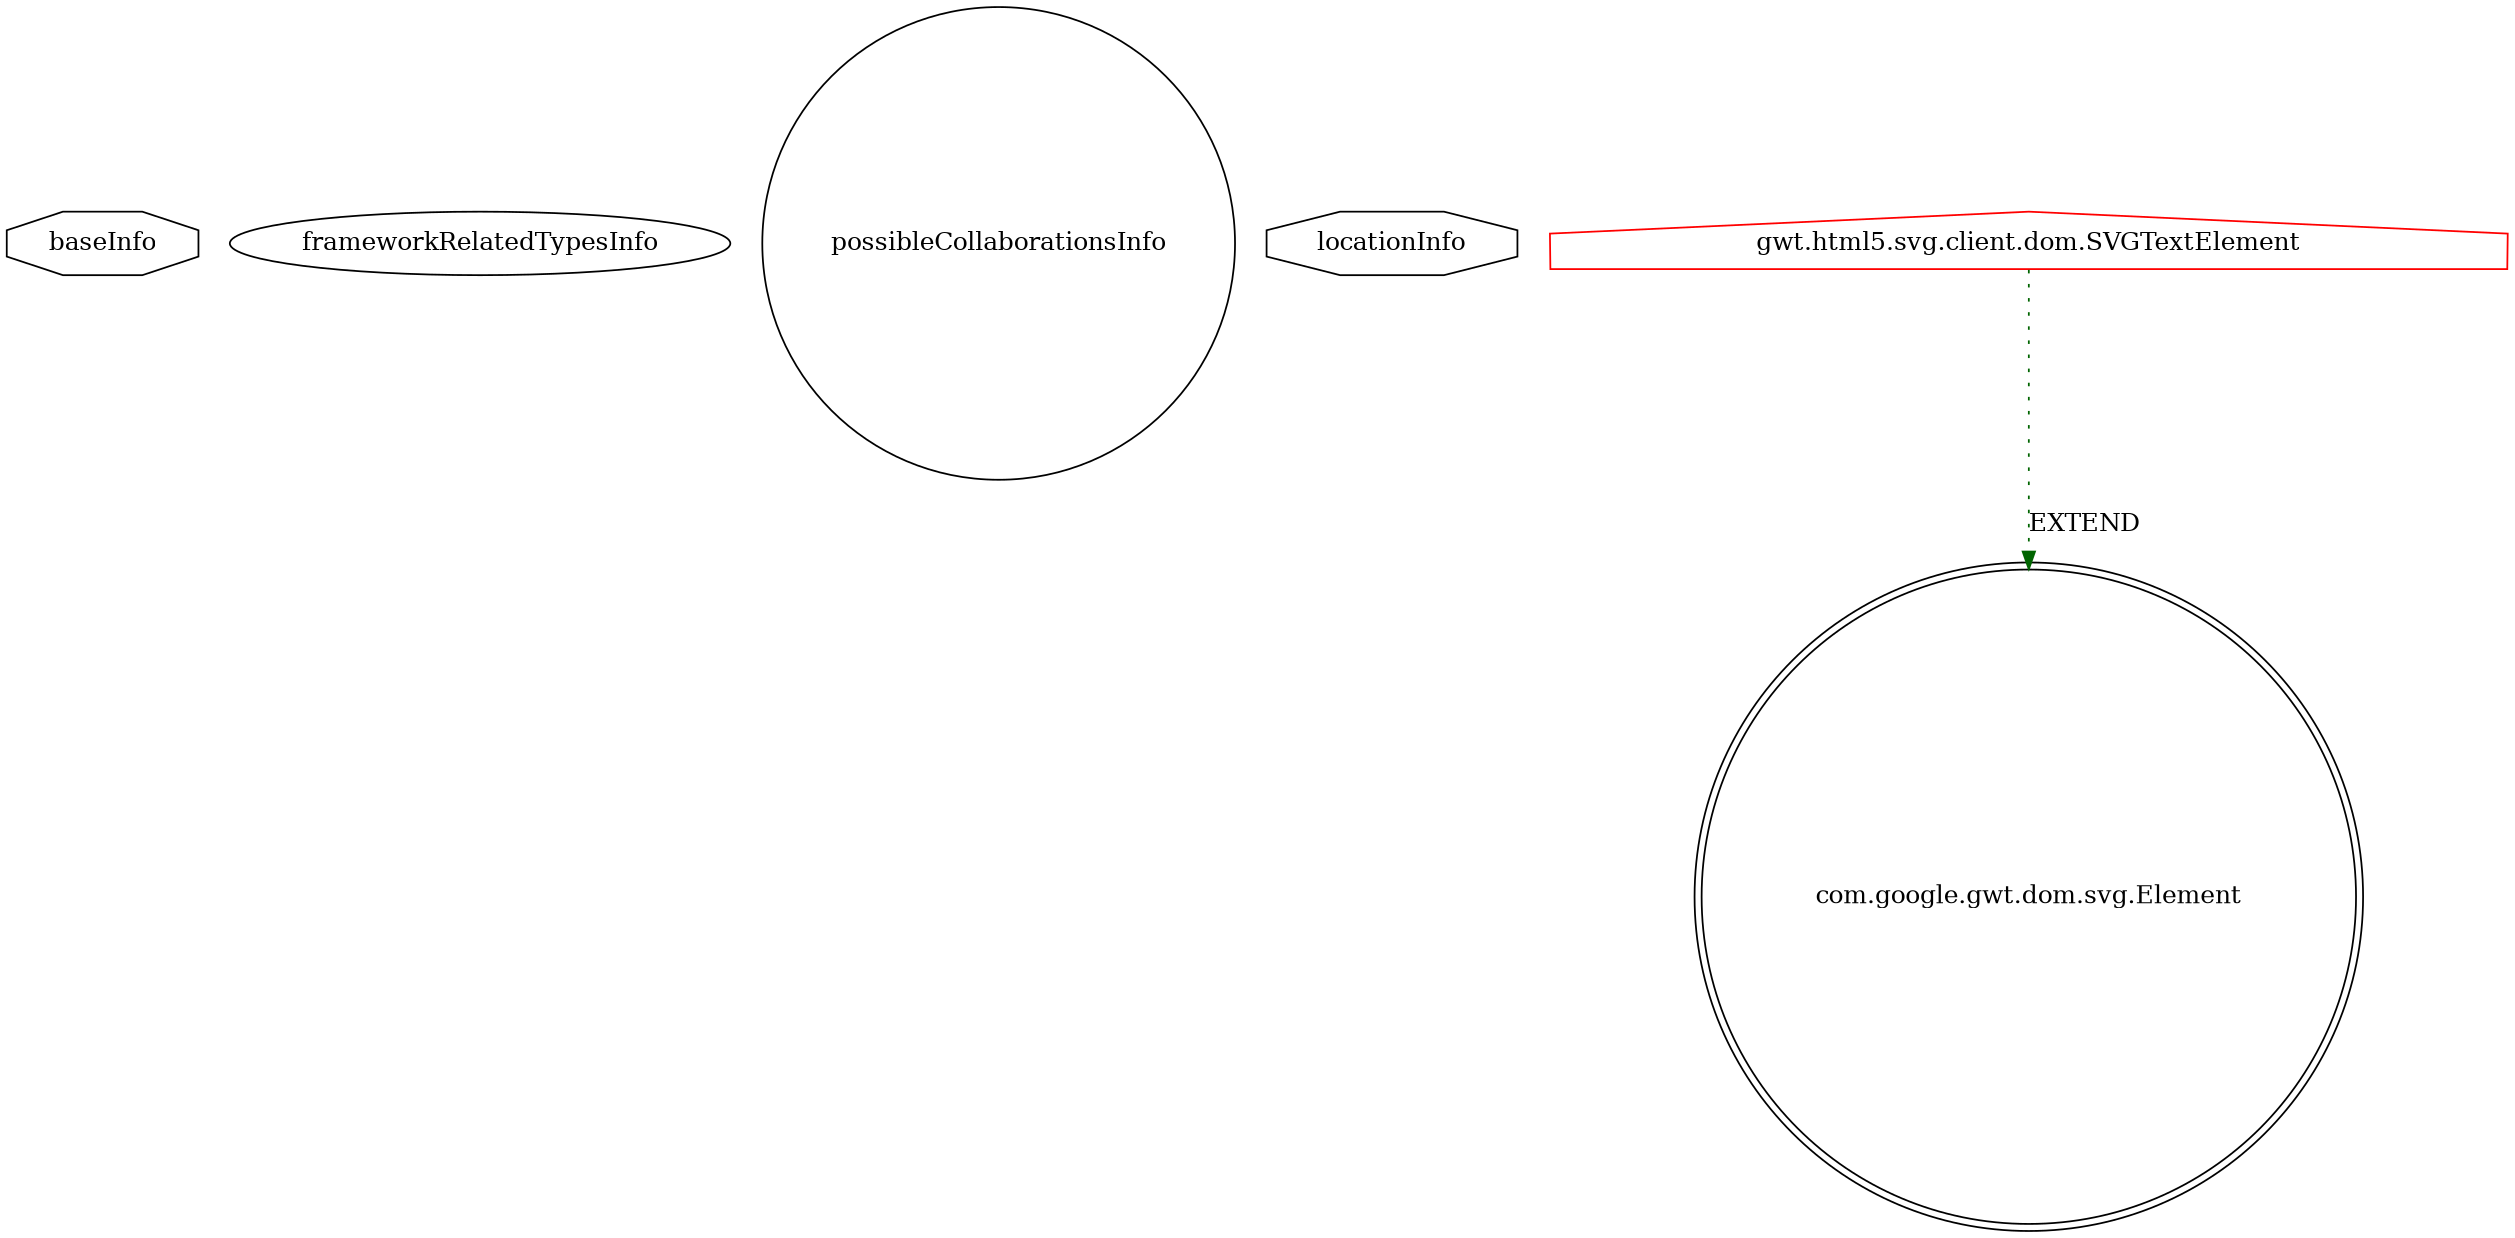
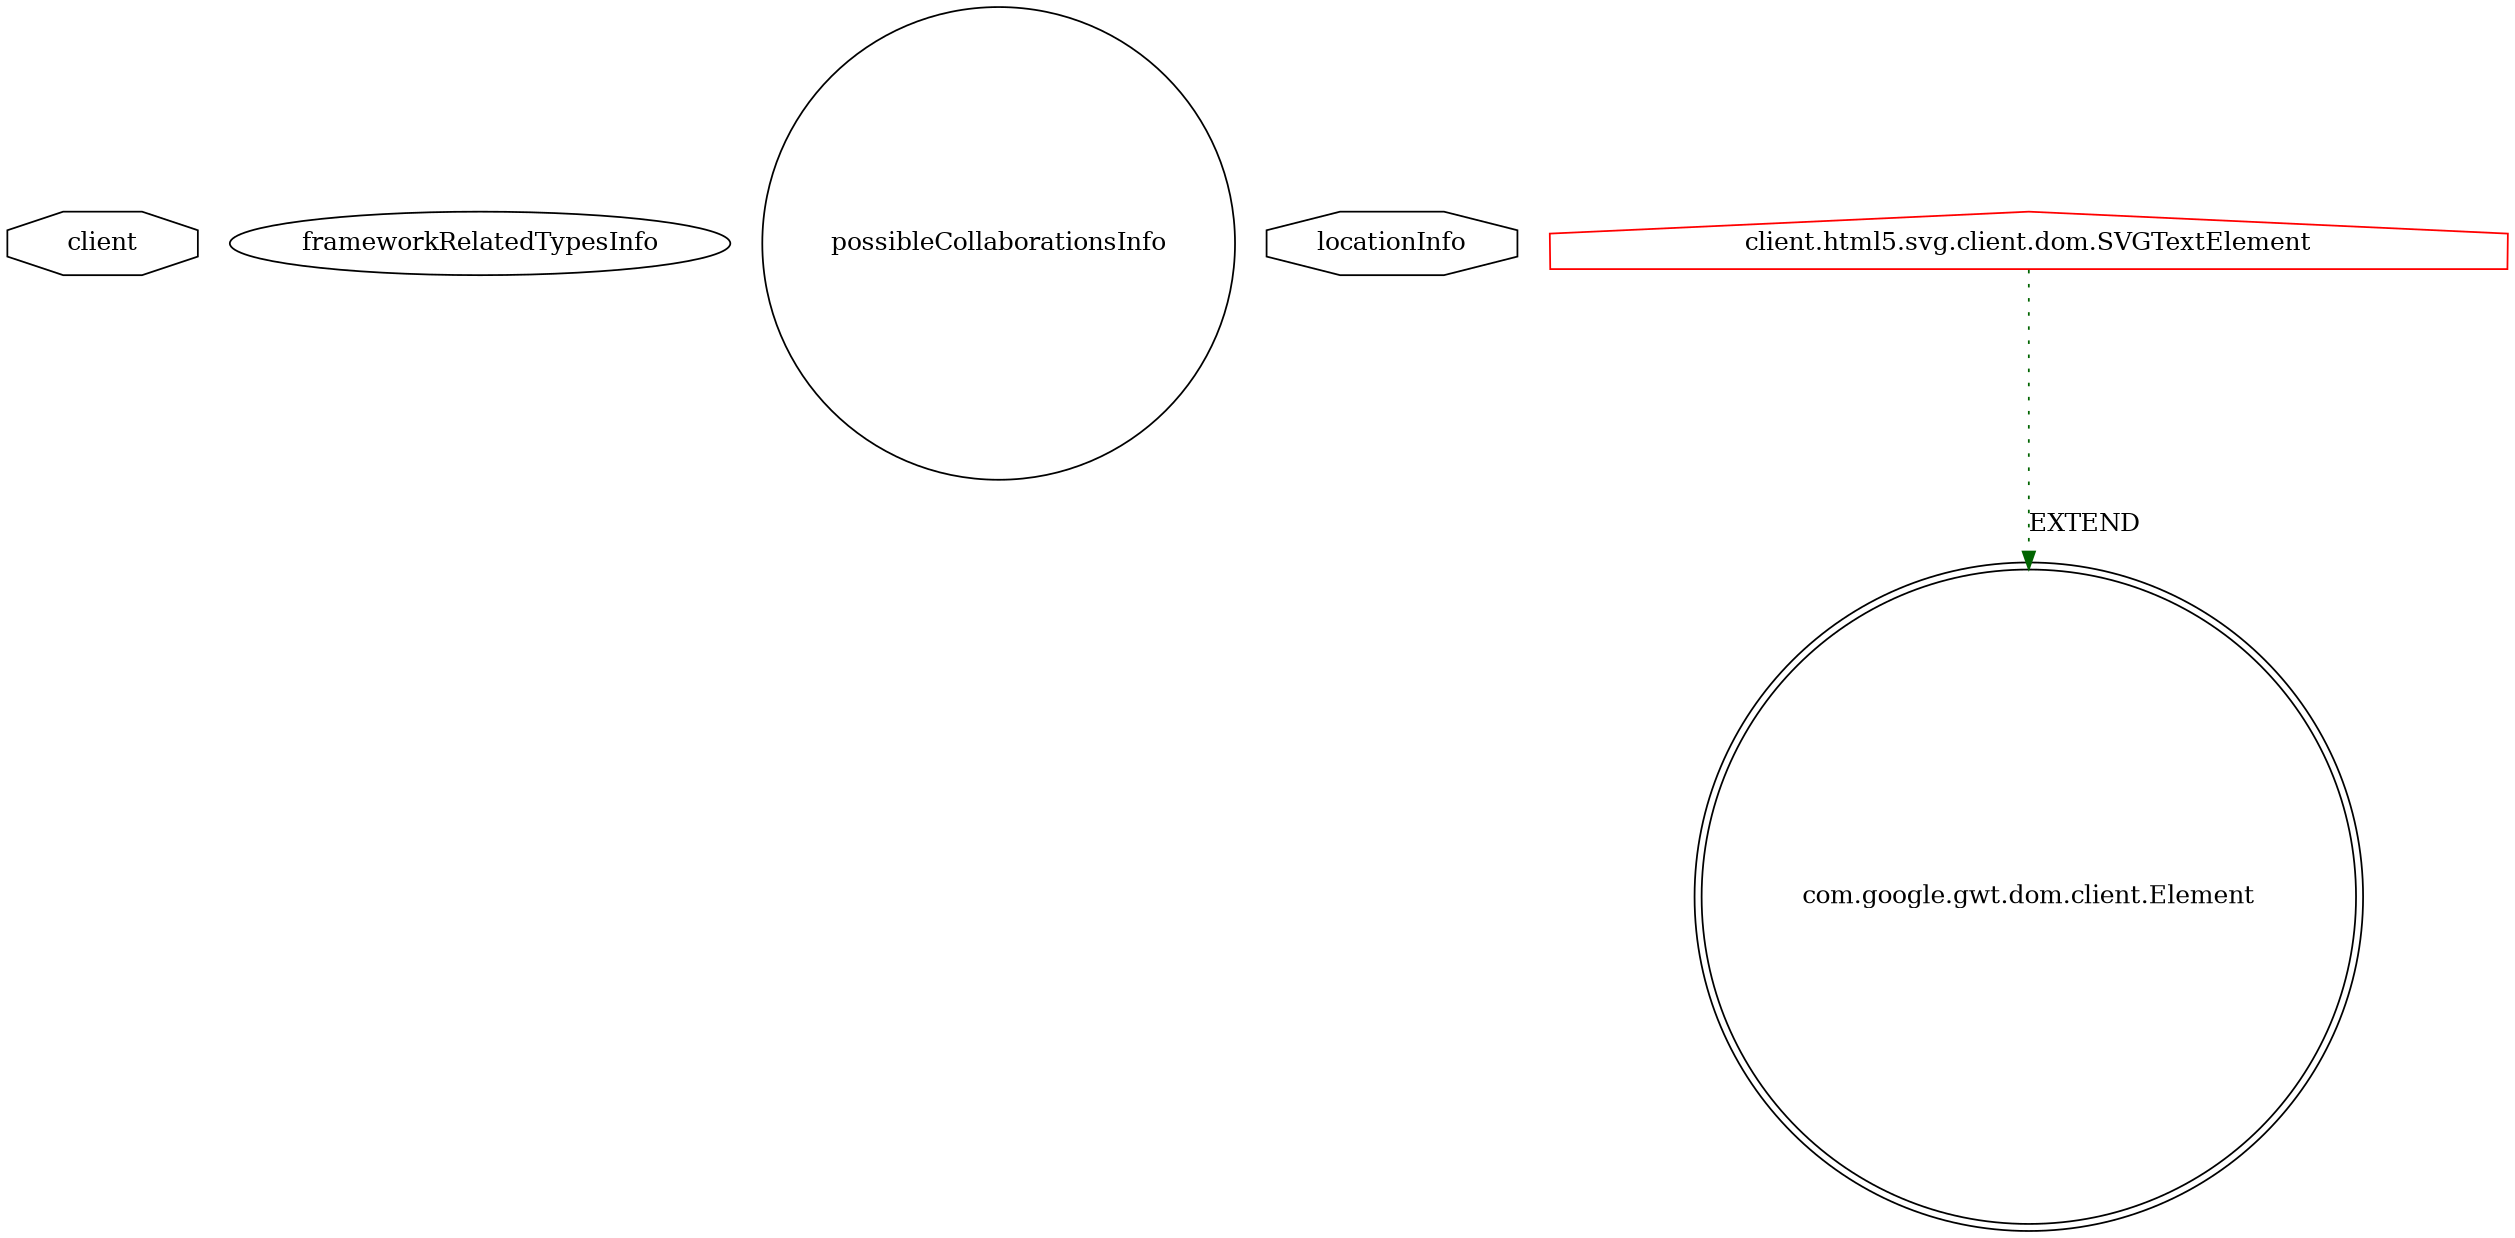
node "baseInfo": label "baseInfo" -> "client"
node "gwt.html5.svg.client.dom.SVGTextElement": label "gwt.html5.svg.client.dom.SVGTextElement" -> "client.html5.svg.client.dom.SVGTextElement"
node "com.google.gwt.dom.svg.Element": label "com.google.gwt.dom.svg.Element" -> "com.google.gwt.dom.client.Element"
